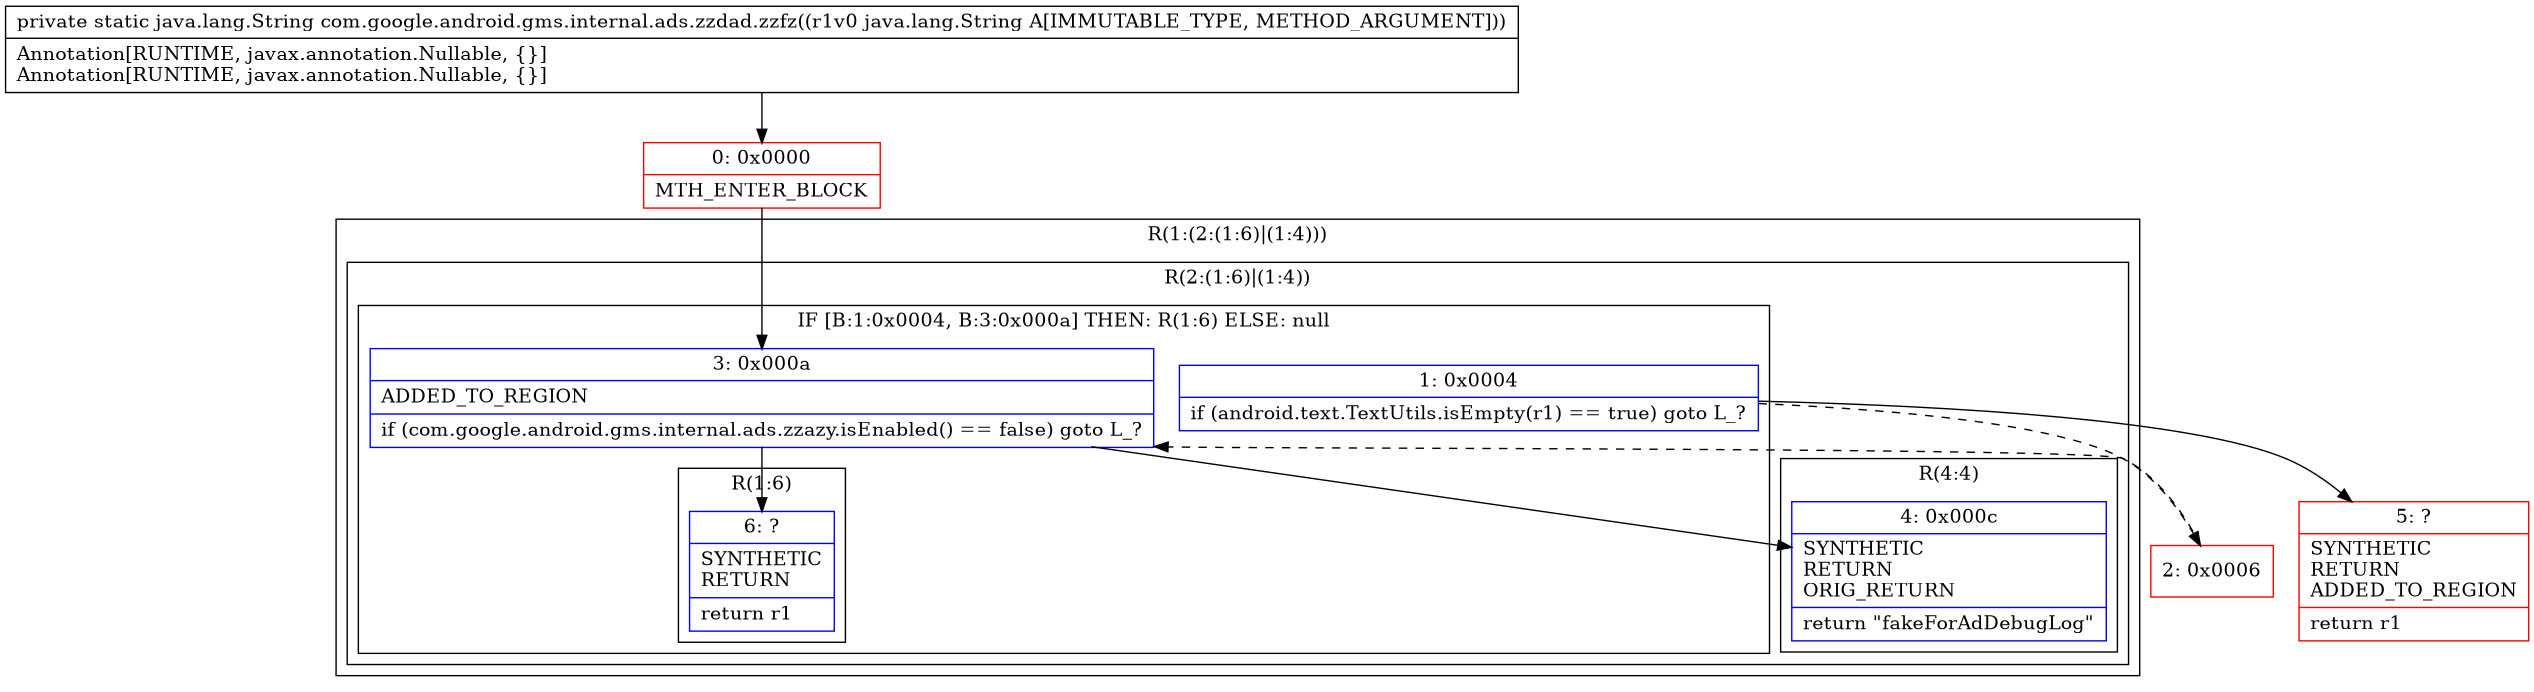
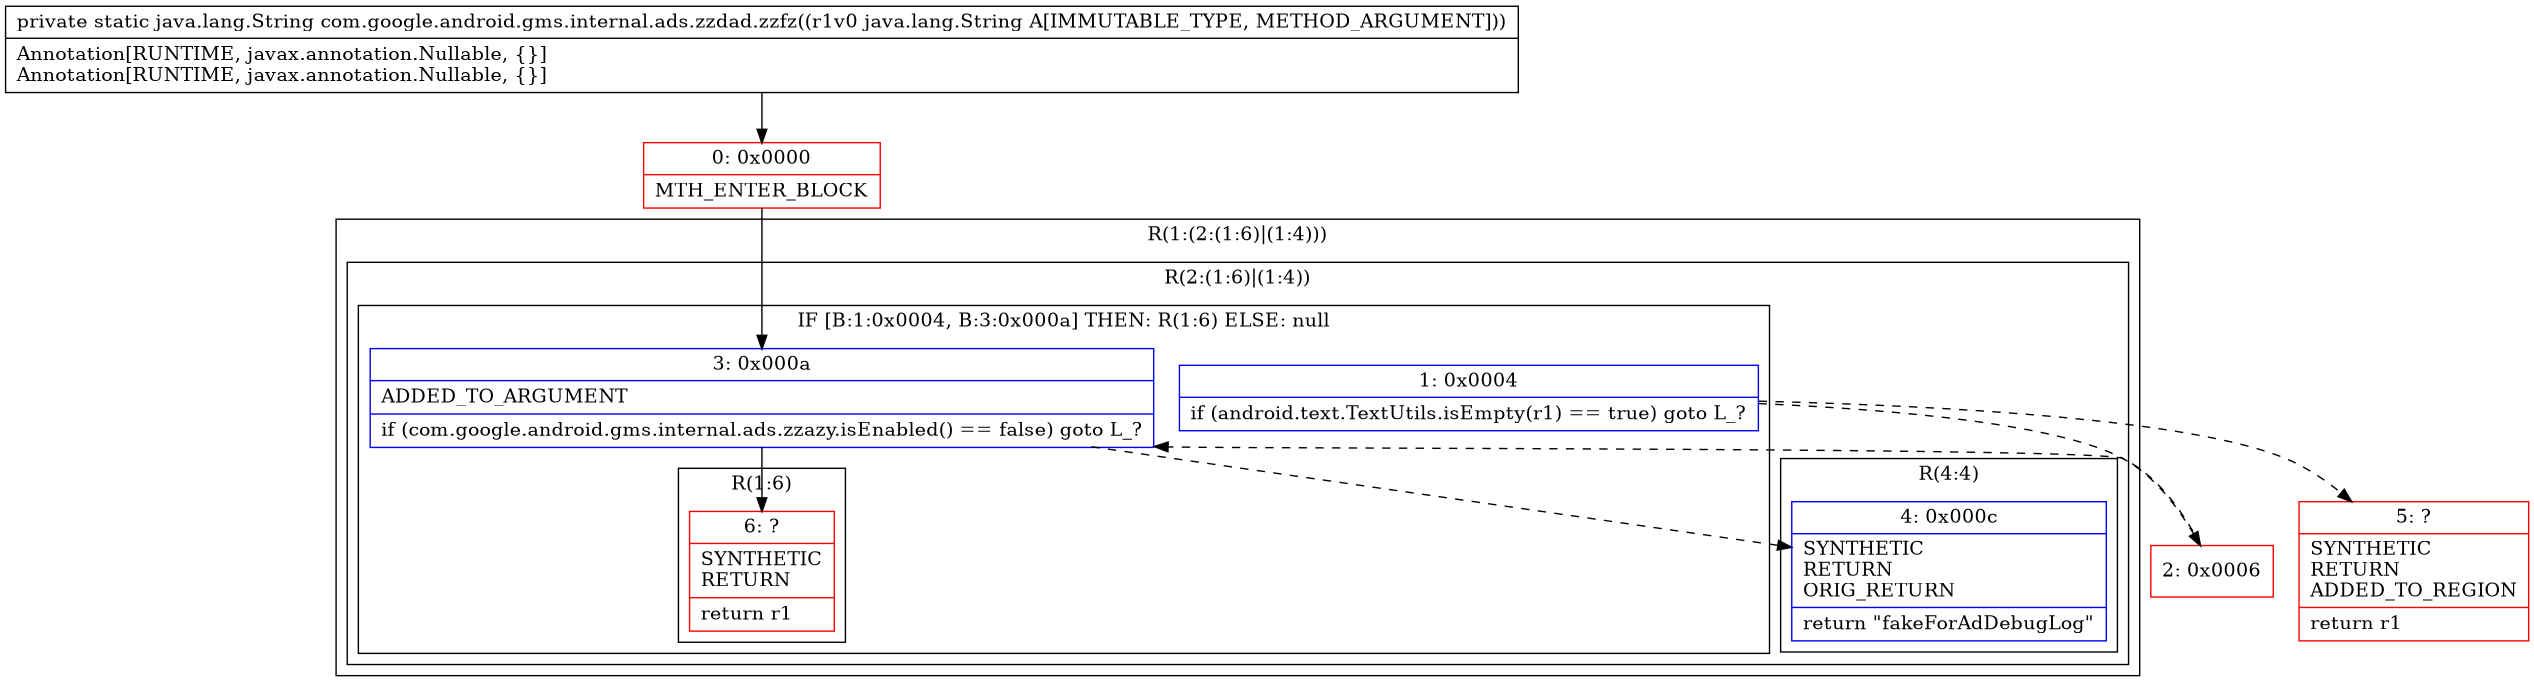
node "3: 0x000a": text "ADDED_TO_REGION" -> "ADDED_TO_ARGUMENT"
edge "1: 0x0004" -> "5: ?": style solid -> dashed
edge "3: 0x000a" -> "4: 0x000c": style solid -> dashed
node "6: ?": color blue -> red
